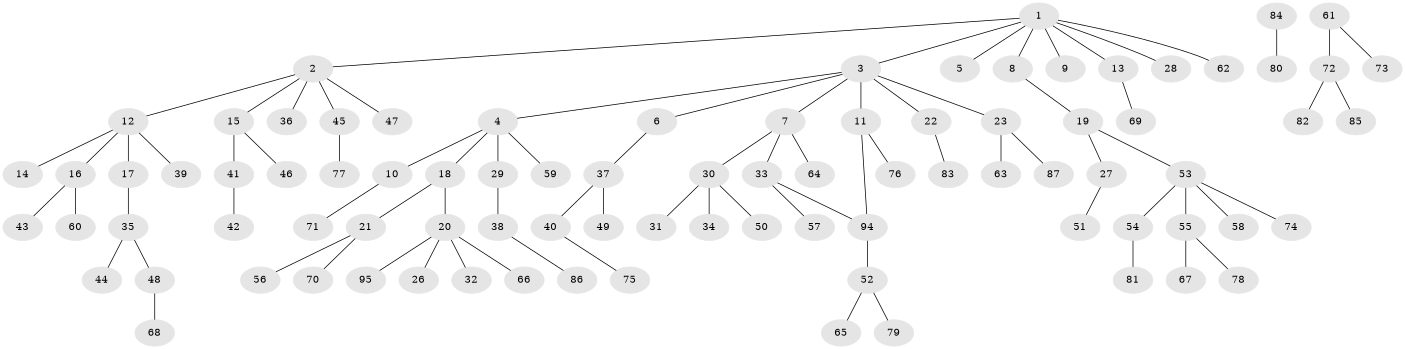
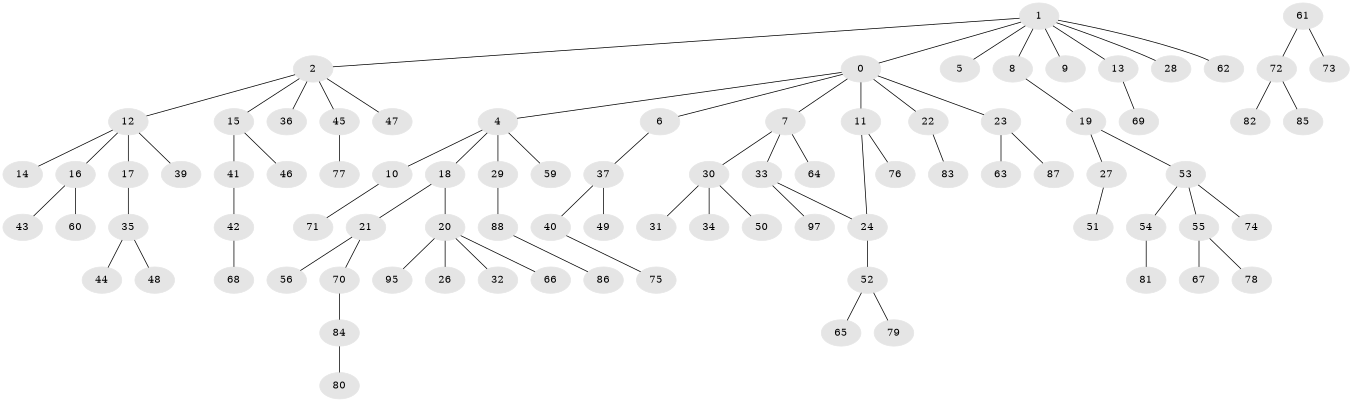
node "3": label "3" -> "0"
node "38": label "38" -> "88"
node "57": label "57" -> "97"
node "94": label "94" -> "24"
node "58": removed
edge "48" -- "68": now "42" -- "68"
edge "70" -- "84": added
